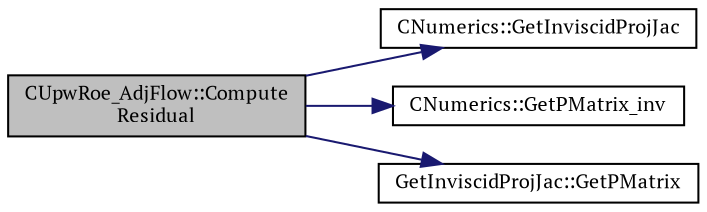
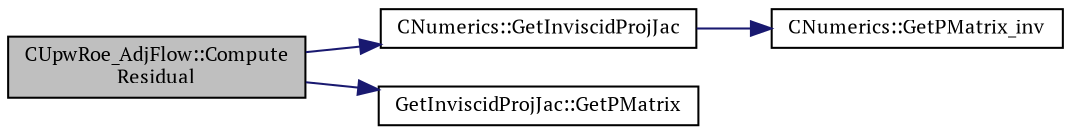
edge "CUpwRoe_AdjFlow::Compute Residual" -> "CNumerics::GetPMatrix_inv": now "CNumerics::GetInviscidProjJac" -> "CNumerics::GetPMatrix_inv"
